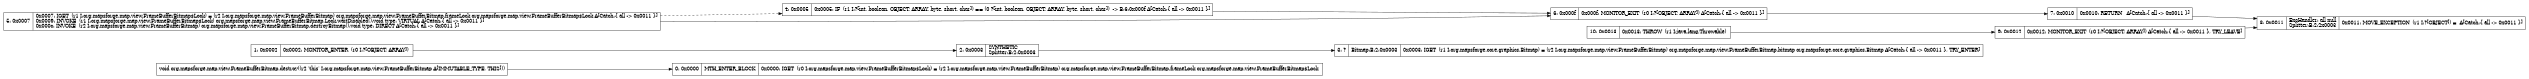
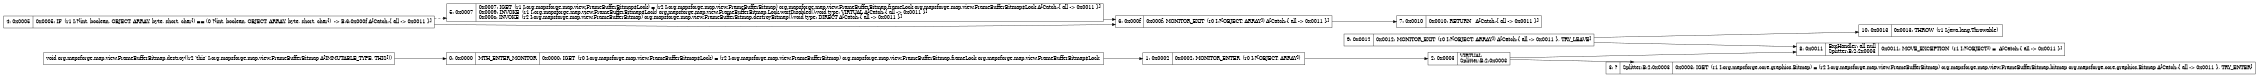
edge "5: 0x0007" -> "4: 0x0005": reversed
edge "7: 0x0010" -> "8: 0x0011": now "2: 0x0003" -> "8: 0x0011"
edge "10: 0x0013" -> "9: 0x0012": reversed
node "2: 0x0003": text "SYNTHETIC" -> "VIRTUAL"
node "3: ?": text "Bitmap:B:2:0x0003" -> "Splitter:B:2:0x0003"
edge "0: 0x0000" -> "1: 0x0002": added
node "0: 0x0000": text "MTH_ENTER_BLOCK" -> "MTH_ENTER_MONITOR"
